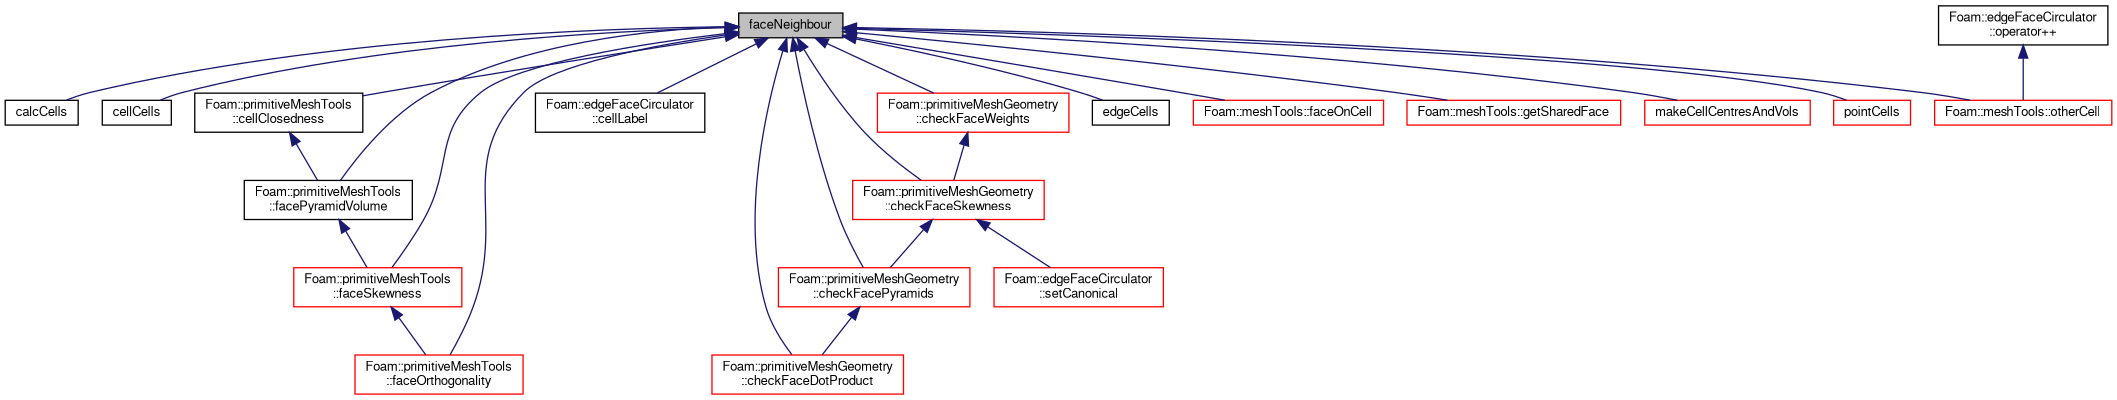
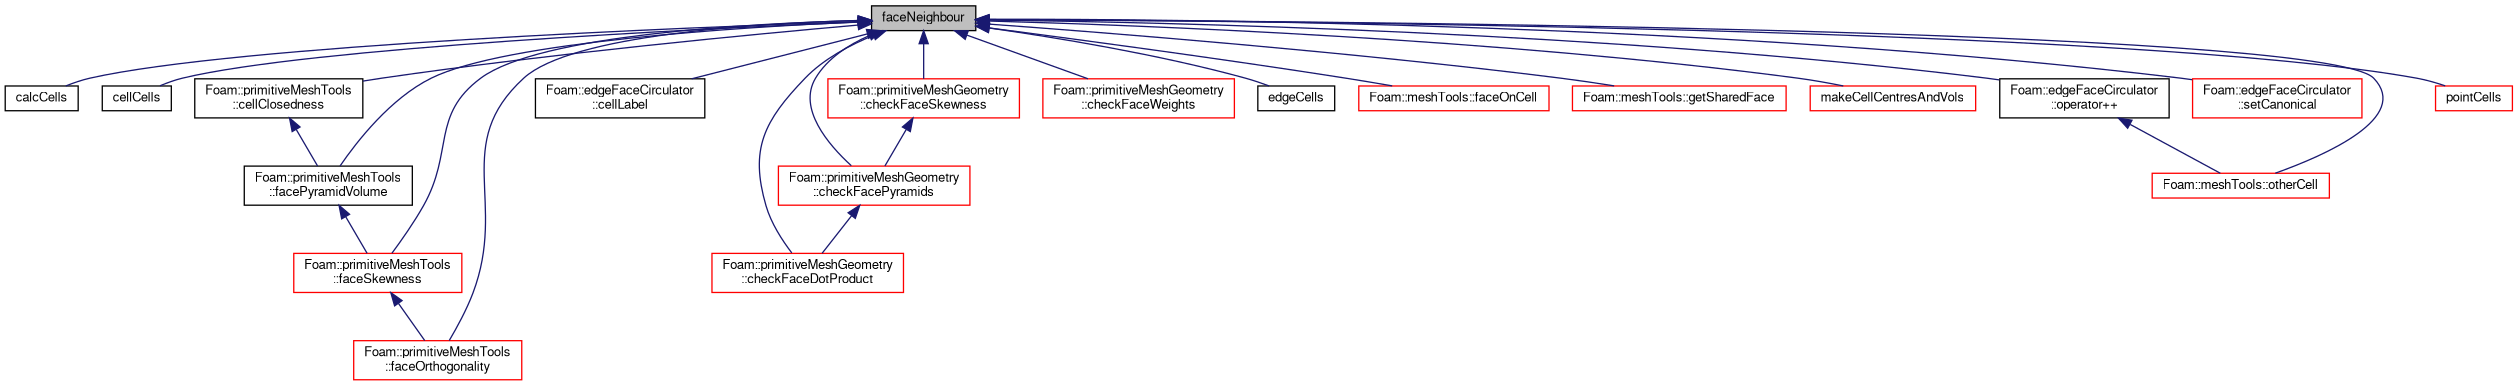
edge "Foam::edgeFaceCirculator ::operator++" -> "faceNeighbour": added
edge "Foam::primitiveMeshGeometry ::checkFaceSkewness" -> "Foam::primitiveMeshGeometry ::checkFaceWeights": removed
edge "Foam::edgeFaceCirculator ::setCanonical" -> "Foam::primitiveMeshGeometry ::checkFaceSkewness": now "Foam::edgeFaceCirculator ::setCanonical" -> "faceNeighbour"
